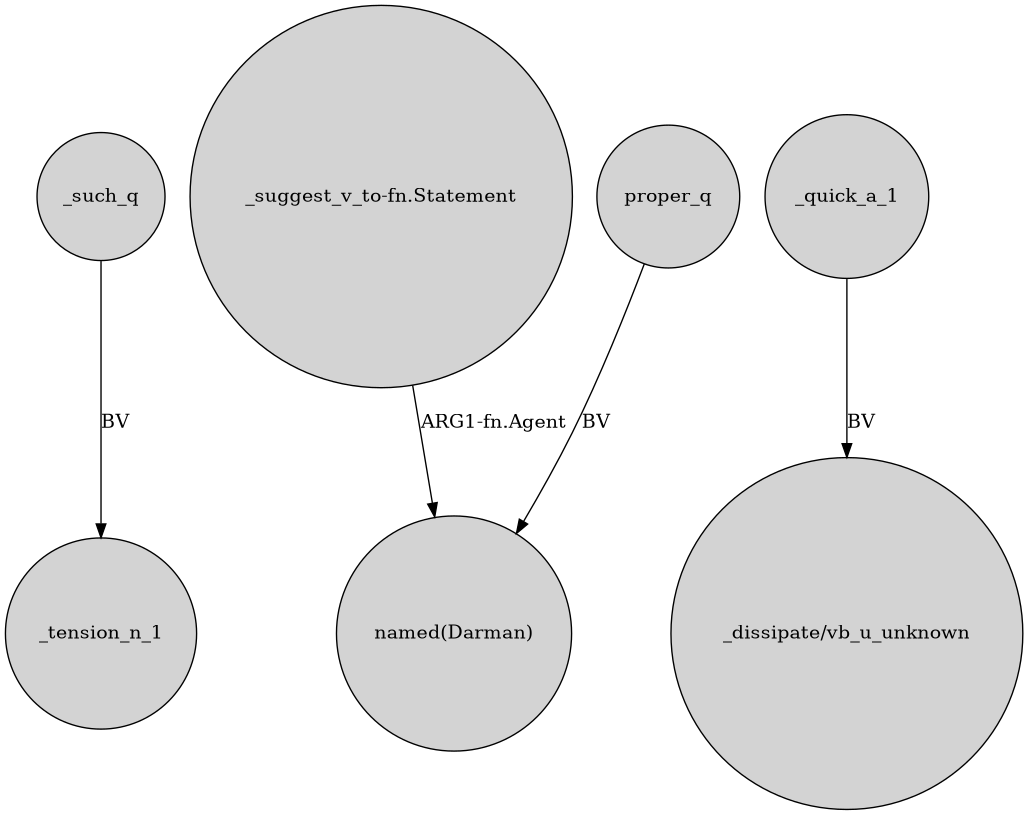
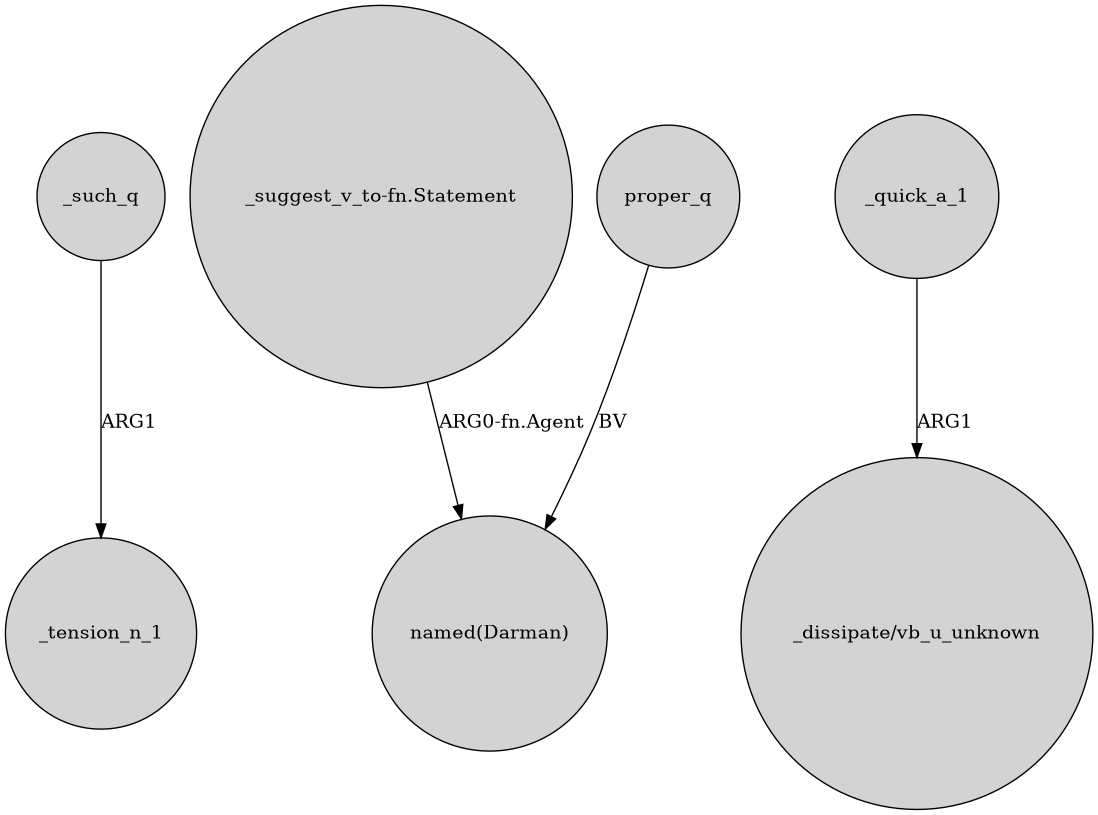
edge "_such_q" -> "_tension_n_1": label "BV" -> "ARG1"
edge "_suggest_v_to-fn.Statement" -> "named(Darman)": label "ARG1-fn.Agent" -> "ARG0-fn.Agent"
edge "_quick_a_1" -> "_dissipate/vb_u_unknown": label "BV" -> "ARG1"
